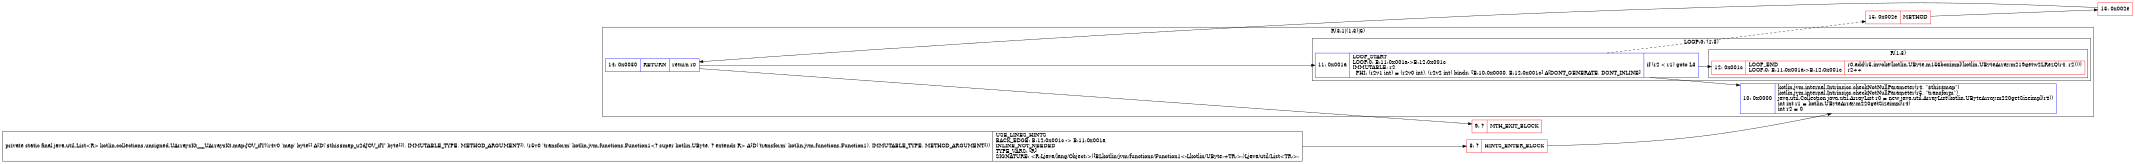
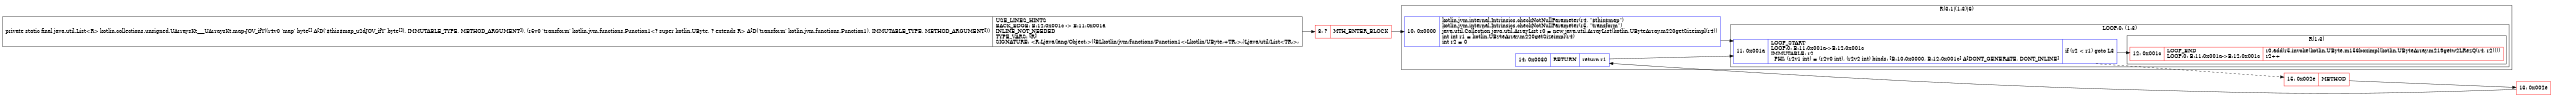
node "14: 0x0030": text "return r0" -> "return r1"
edge "11: 0x001a" -> "10: 0x0000": reversed
node "9: ?": removed
node "8: ?": text "HINTS_ENTER_BLOCK" -> "MTH_ENTER_BLOCK"
